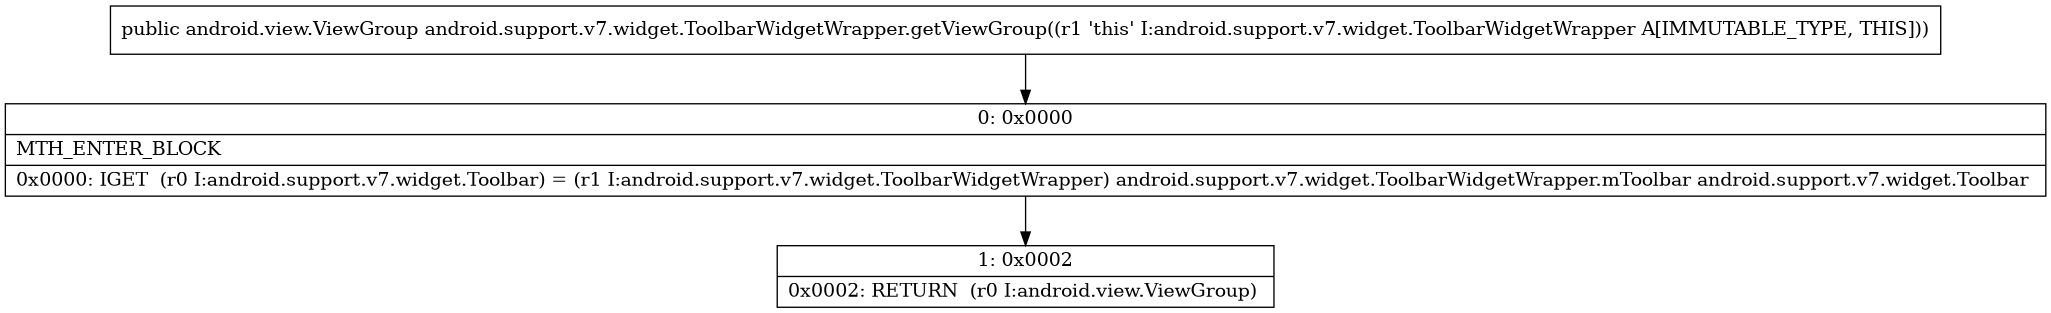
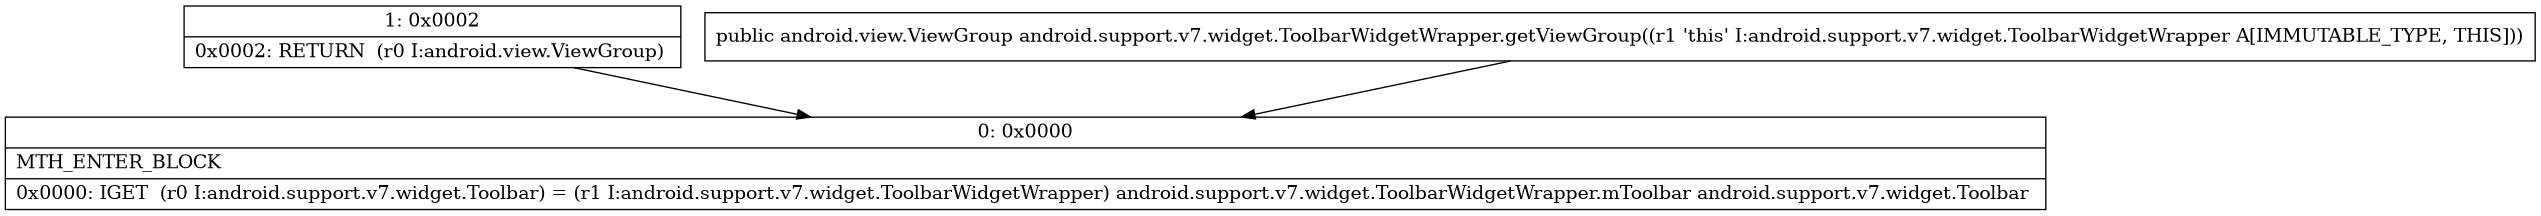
edge "0: 0x0000" -> "1: 0x0002": reversed
